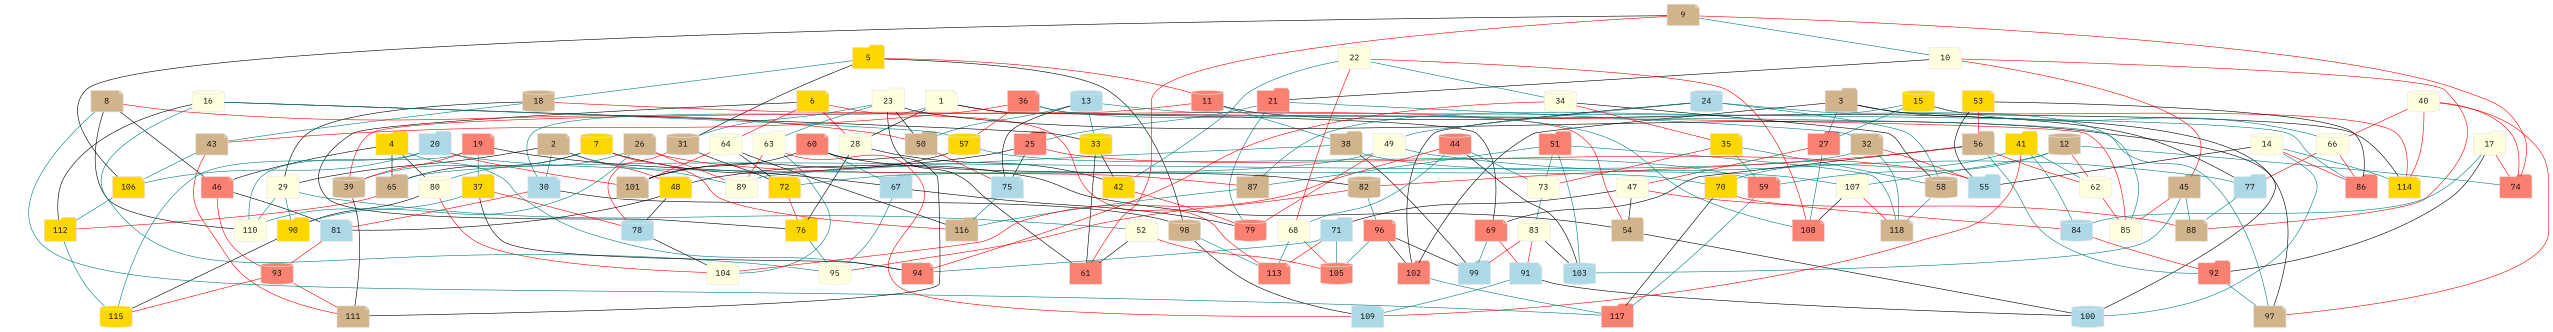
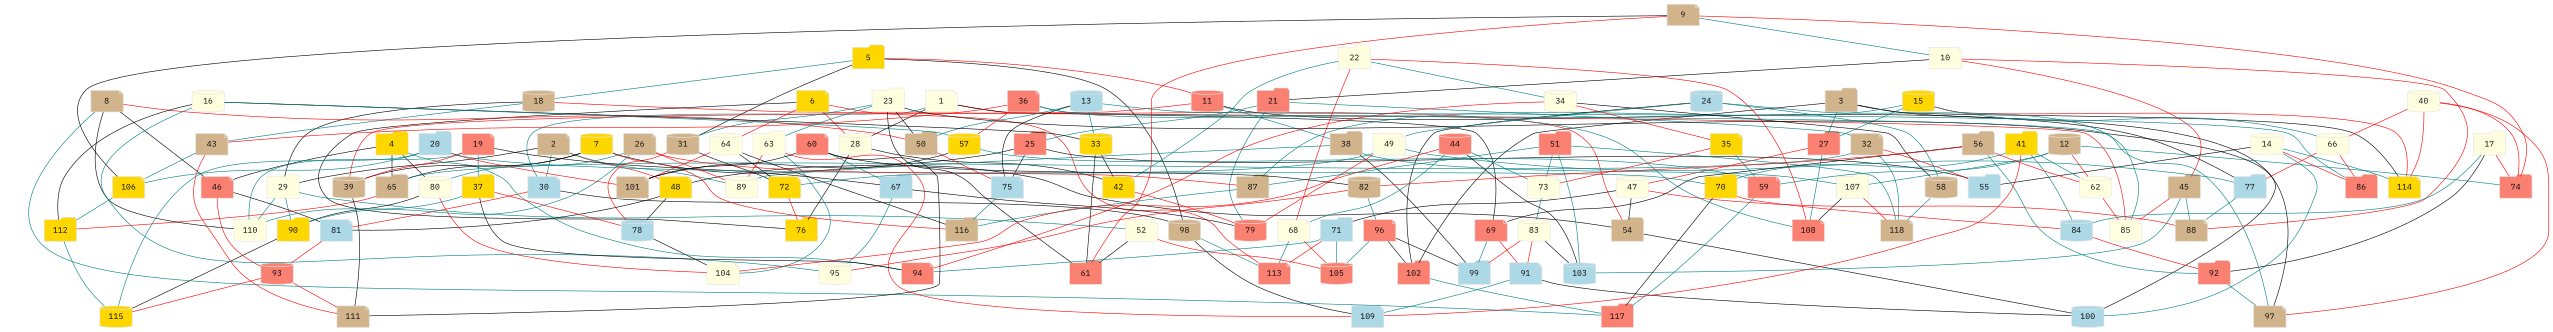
node "53": removed
edge "25" -- "55": color red -> black
edge "35" -- "58": removed
edge "7" -- "39": color teal -> black
edge "76" -- "95": removed
